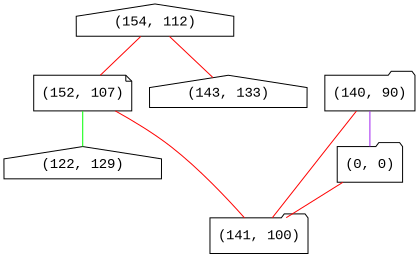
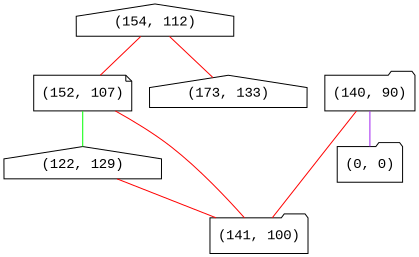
node "(143, 133)": label "(143, 133)" -> "(173, 133)"
edge "(0, 0)" -- "(141, 100)": now "(122, 129)" -- "(141, 100)"
